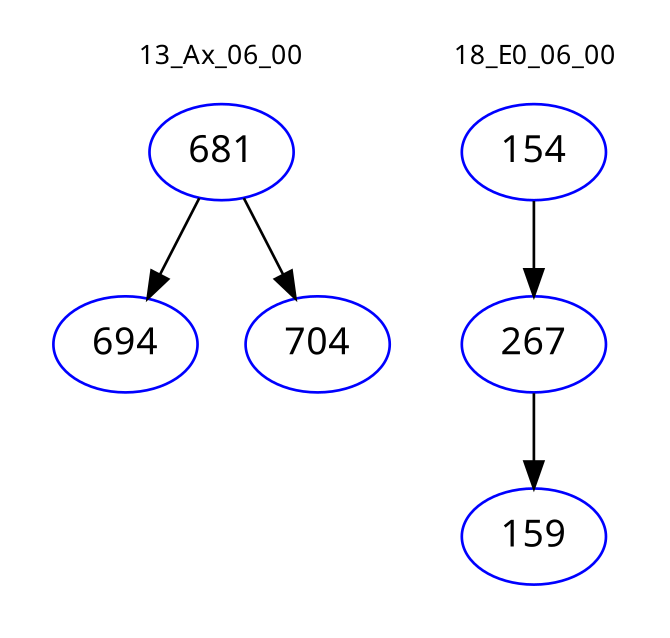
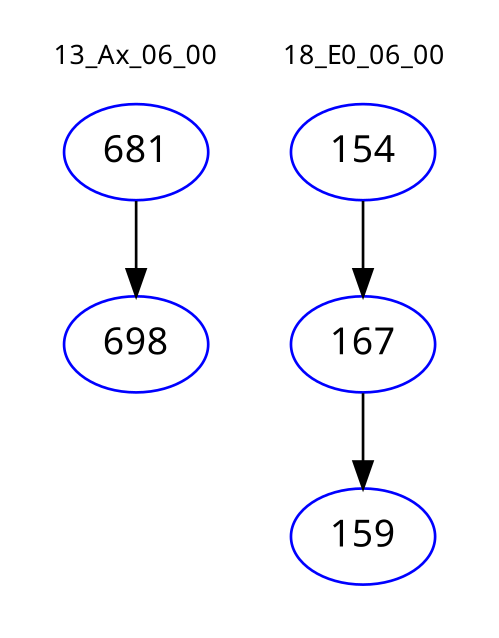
node "694": label "694" -> "698"
node "704": removed
node "267": label "267" -> "167"
